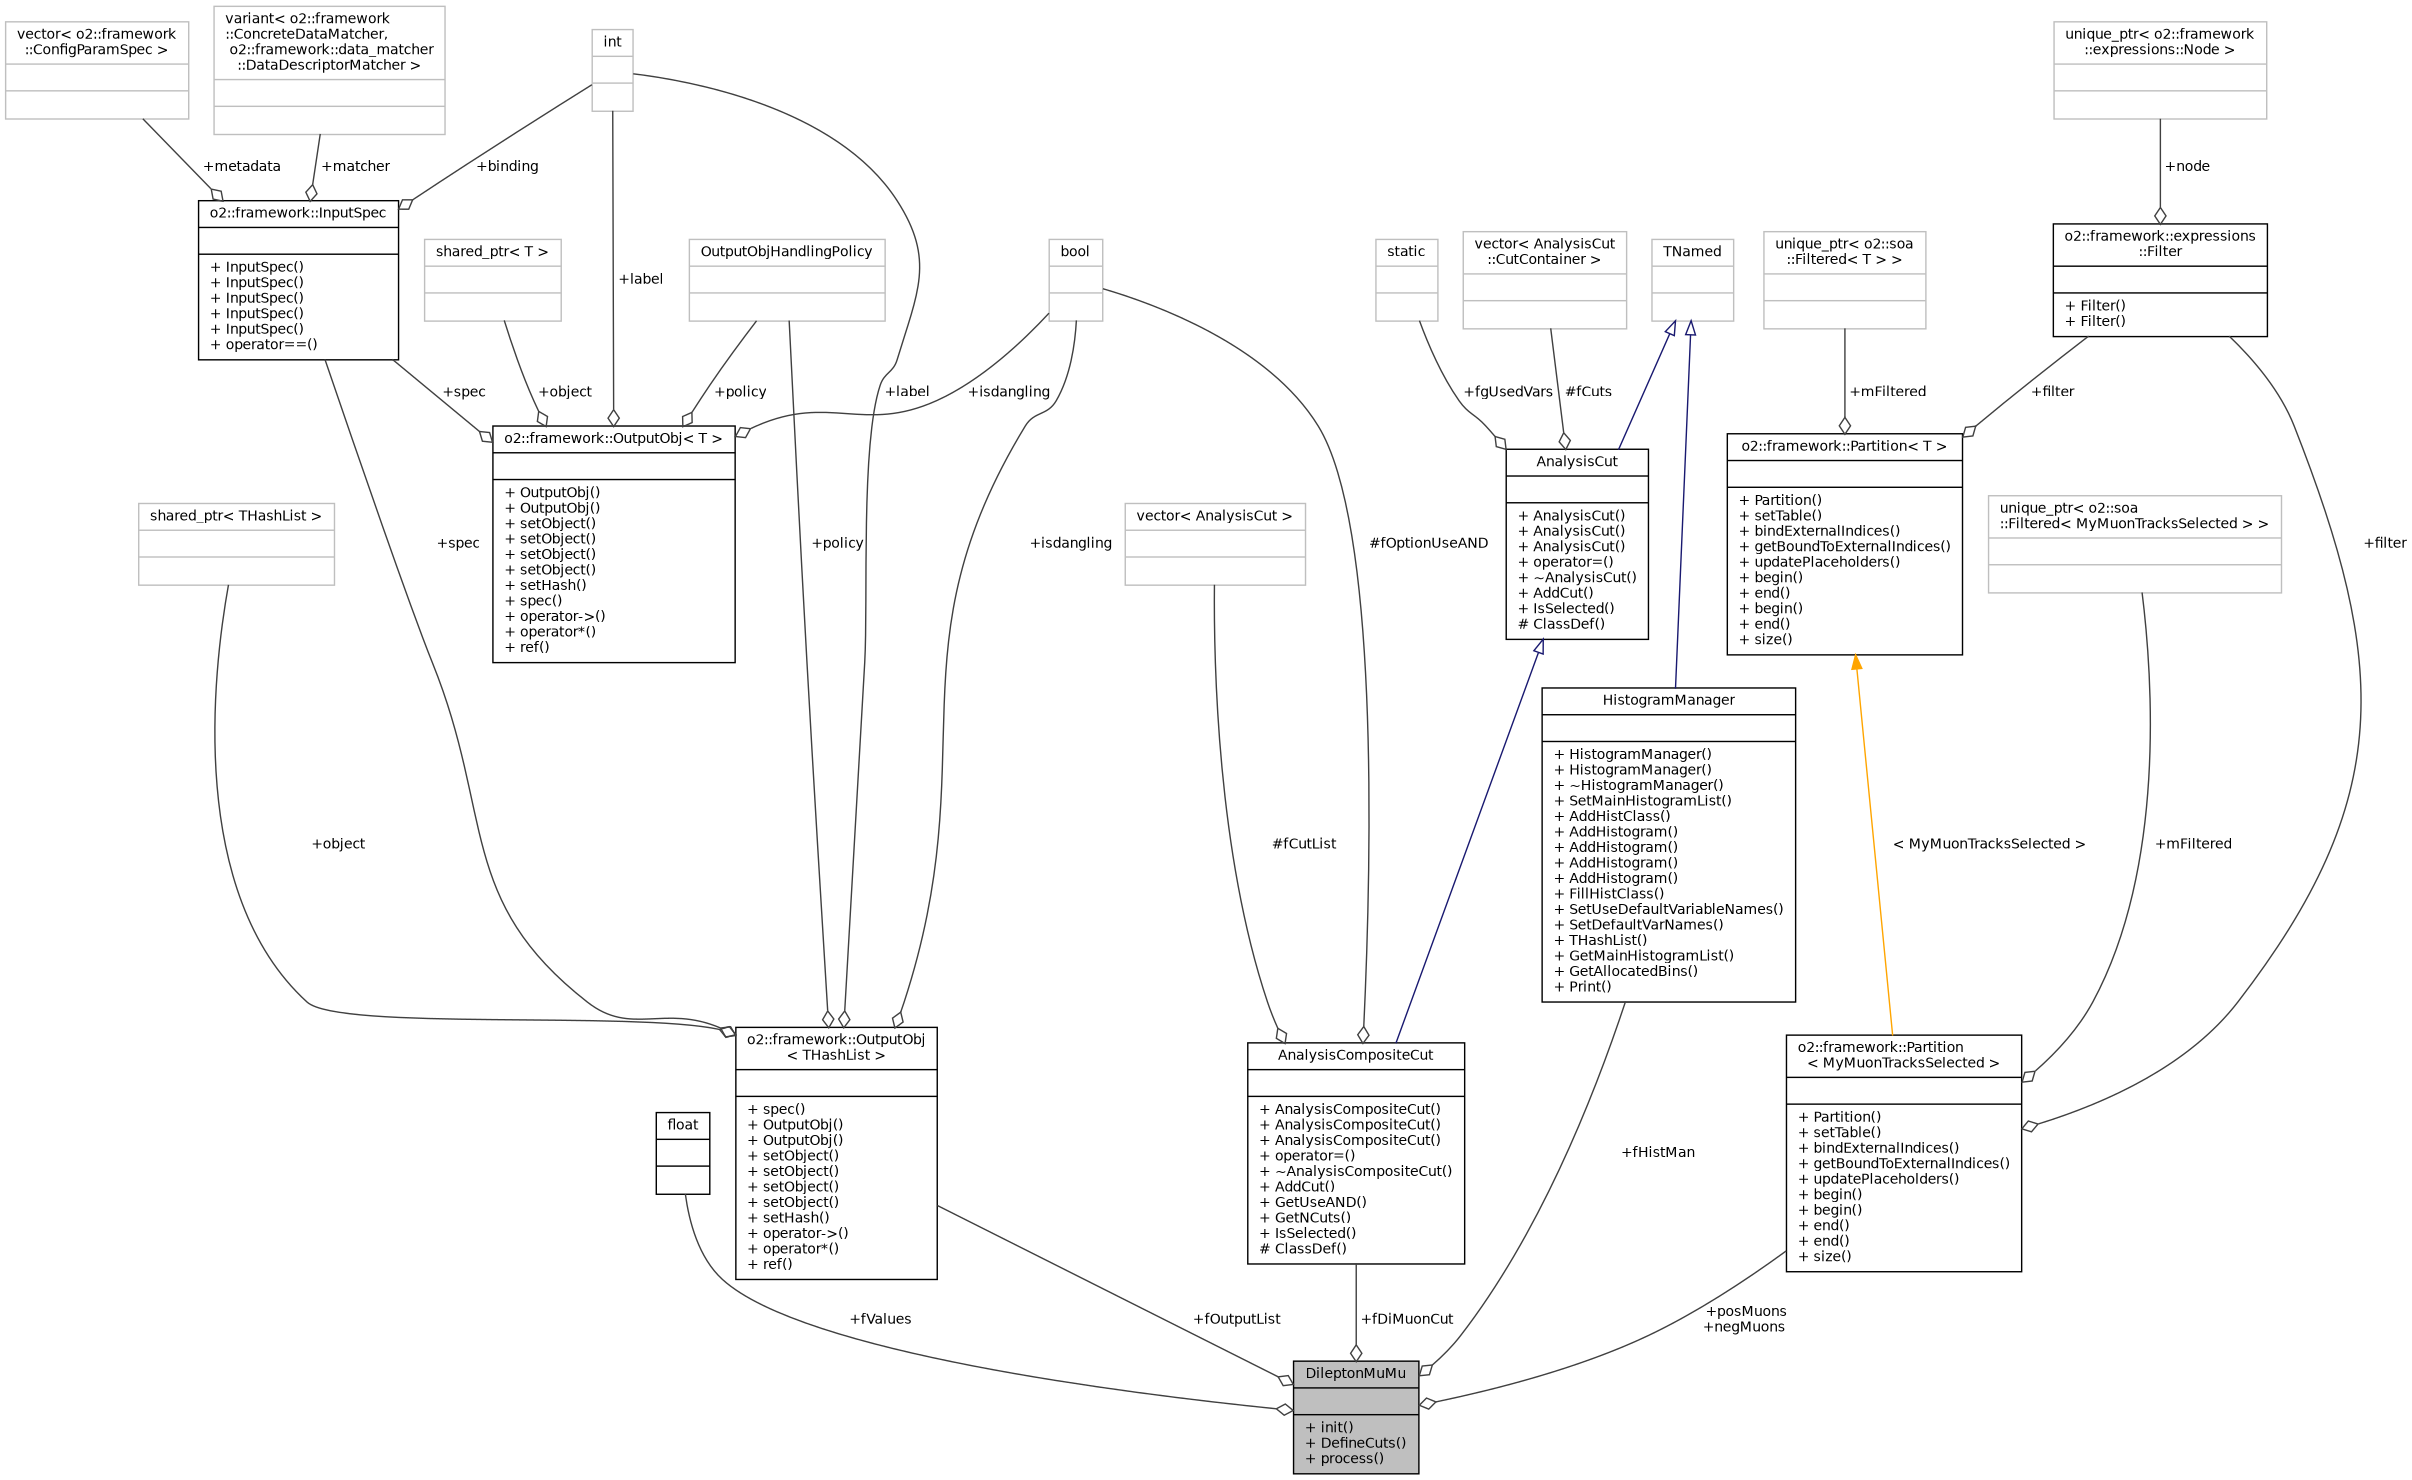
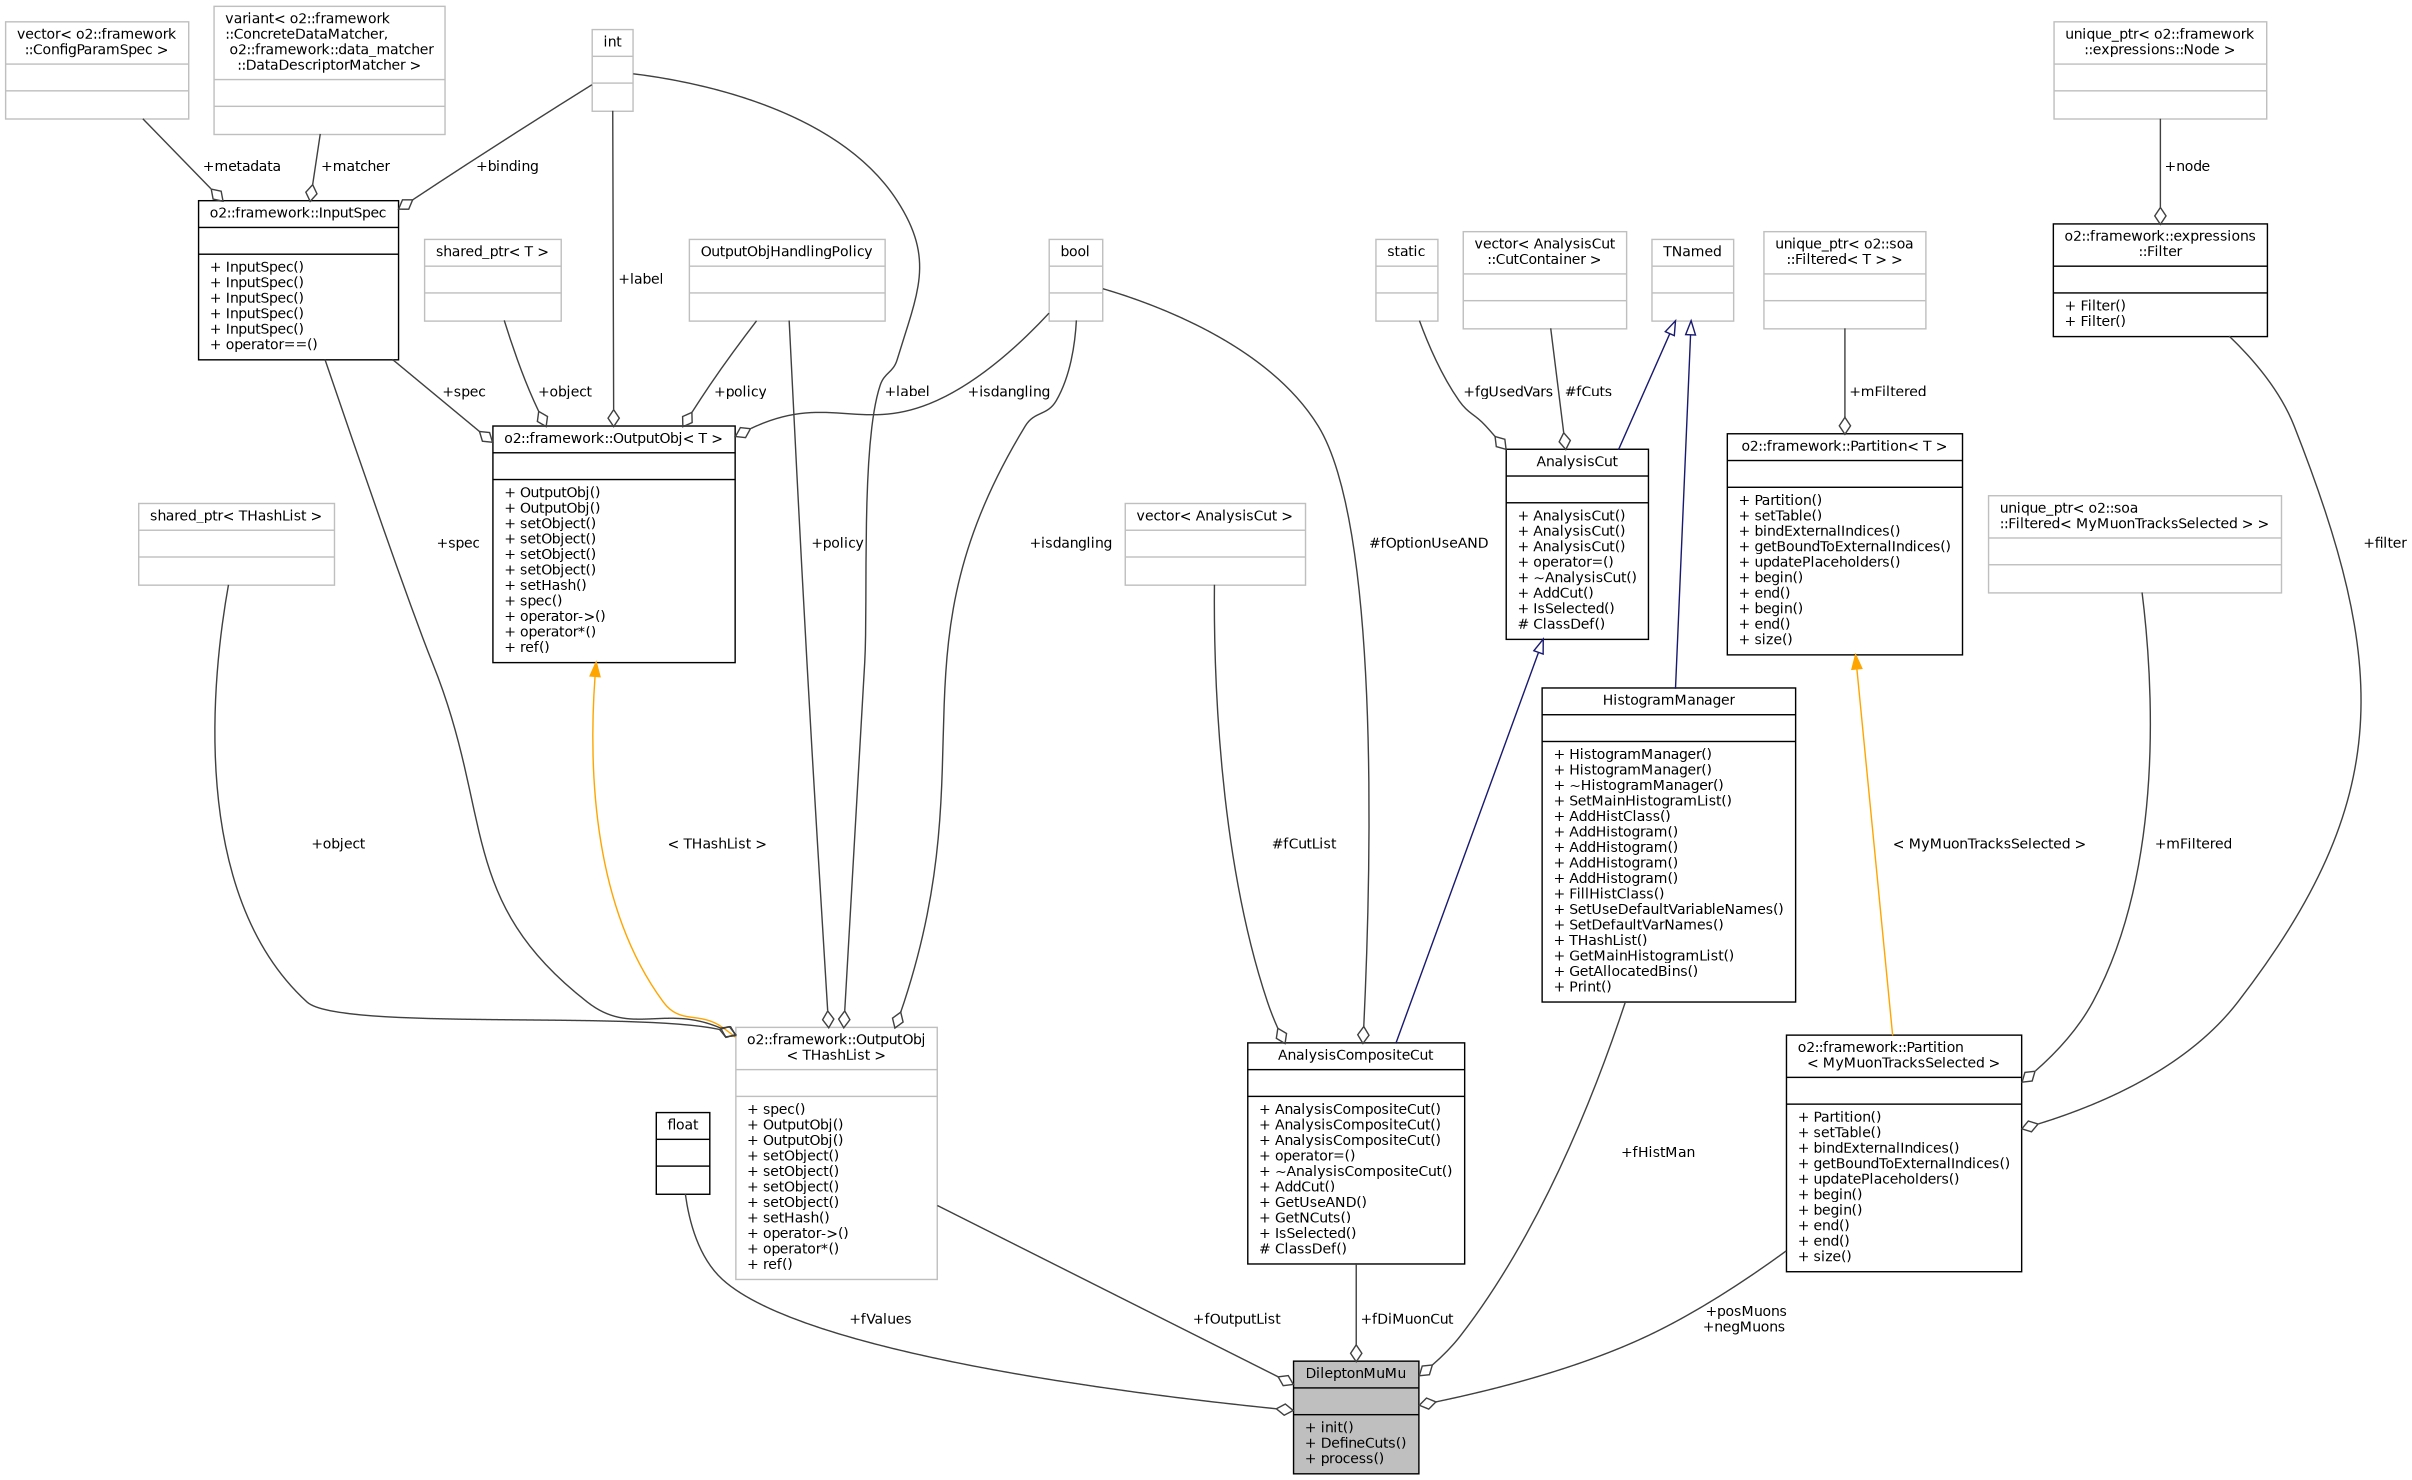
edge "o2::framework::expressions" -> "o2::framework::Partition< T >": removed, label "+filter"
edge "o2::framework::OutputObj" -> "o2::framework::OutputObj< T >": added, label "< THashList >"
node "o2::framework::OutputObj": color black -> grey75
